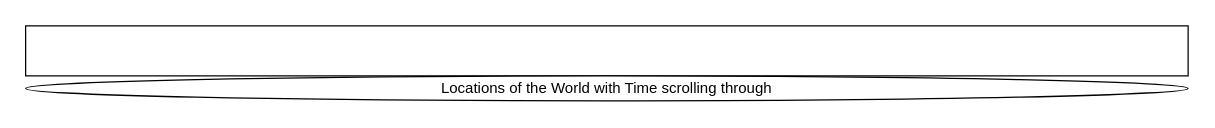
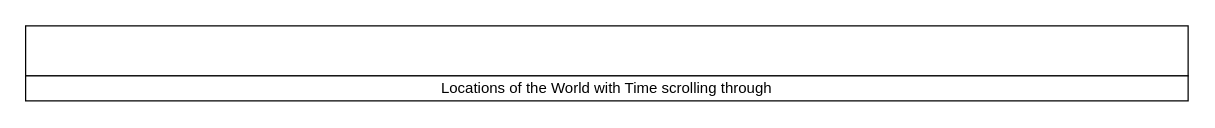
node "Locations of the World with Time scrolling through": shape ellipse -> rectangle
